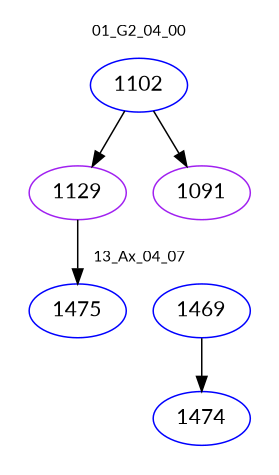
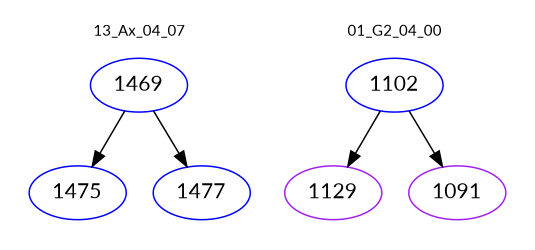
edge "1129" -> "1475": now "1469" -> "1475"
node "1474": label "1474" -> "1477"
